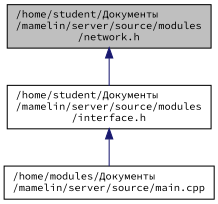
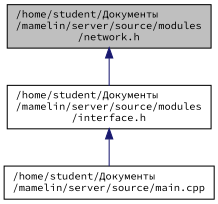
node "/home/modules/Документы /mamelin/server/source/main.cpp": label "/home/modules/Документы /mamelin/server/source/main.cpp" -> "/home/student/Документы /mamelin/server/source/main.cpp"
